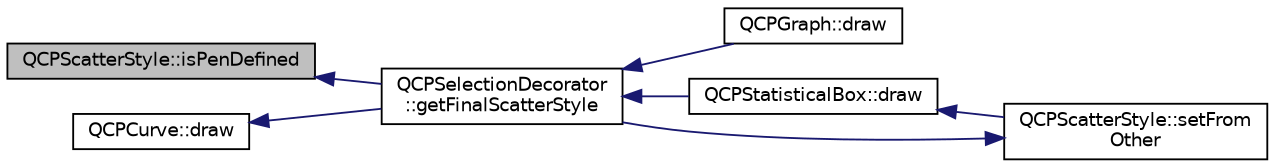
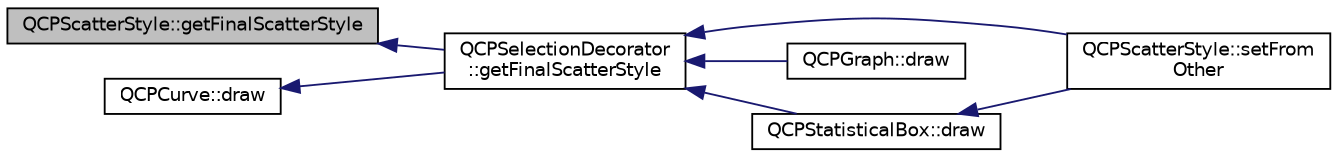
node "QCPScatterStyle::isPenDefined": label "QCPScatterStyle::isPenDefined" -> "QCPScatterStyle::getFinalScatterStyle"
edge "QCPSelectionDecorator ::getFinalScatterStyle" -> "QCPScatterStyle::setFrom Other": reversed
